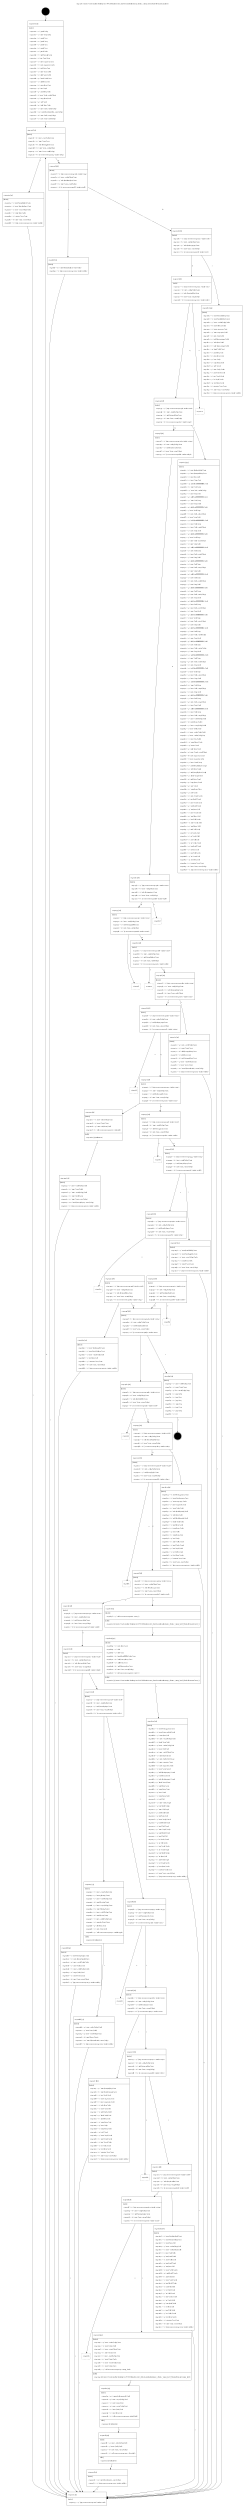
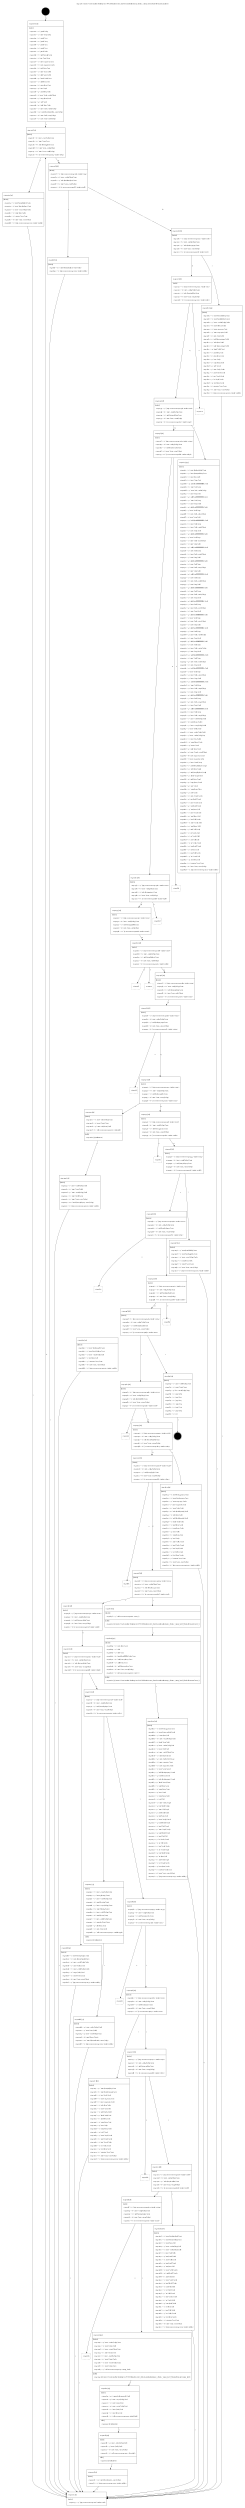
node "0x401fab": added
edge "0x401397 [28]" -> "0x401e68": now "0x4013b3 [28]" -> "0x401e68"
node "0x401c6c [42]": removed
node "0x401493 [28]": removed
